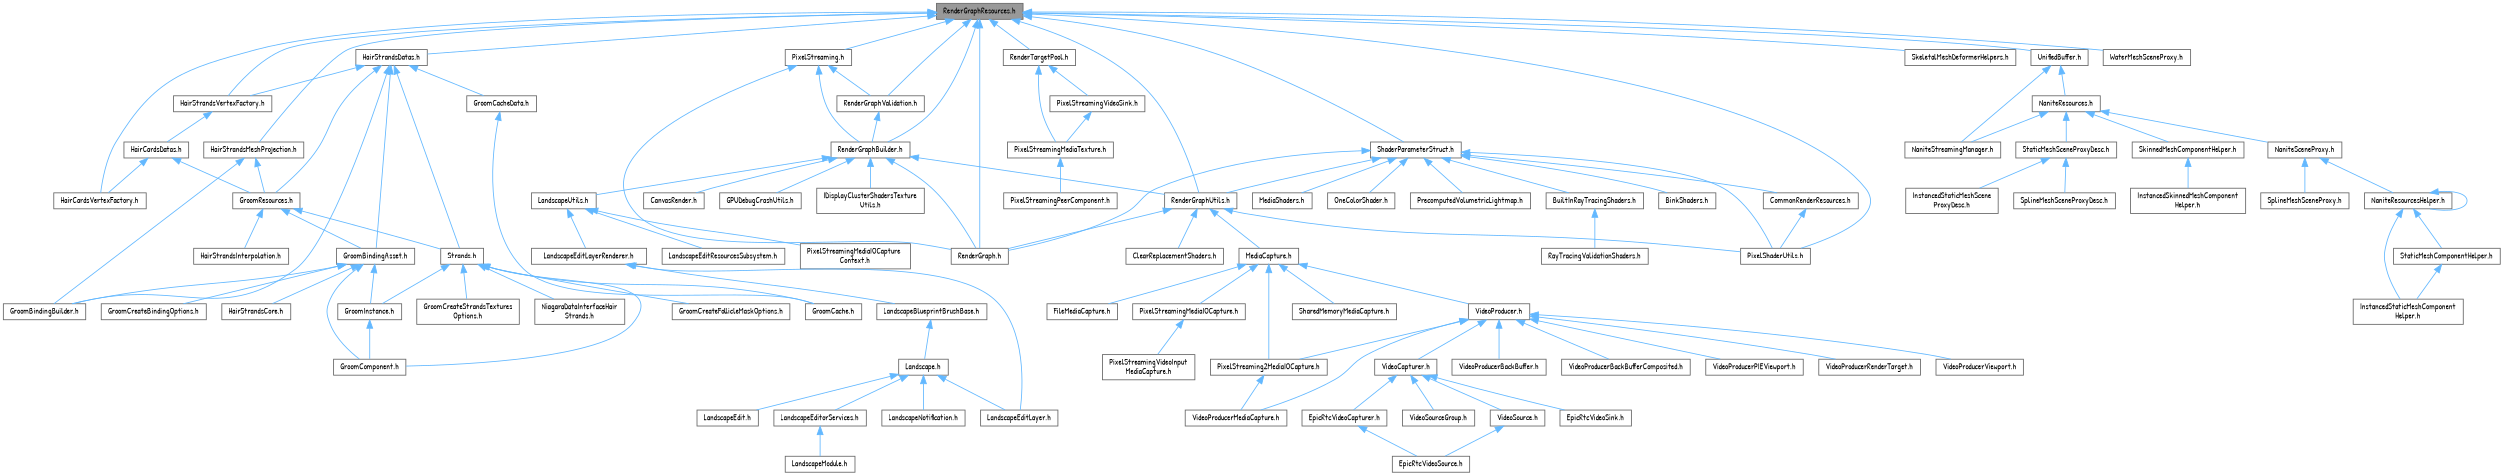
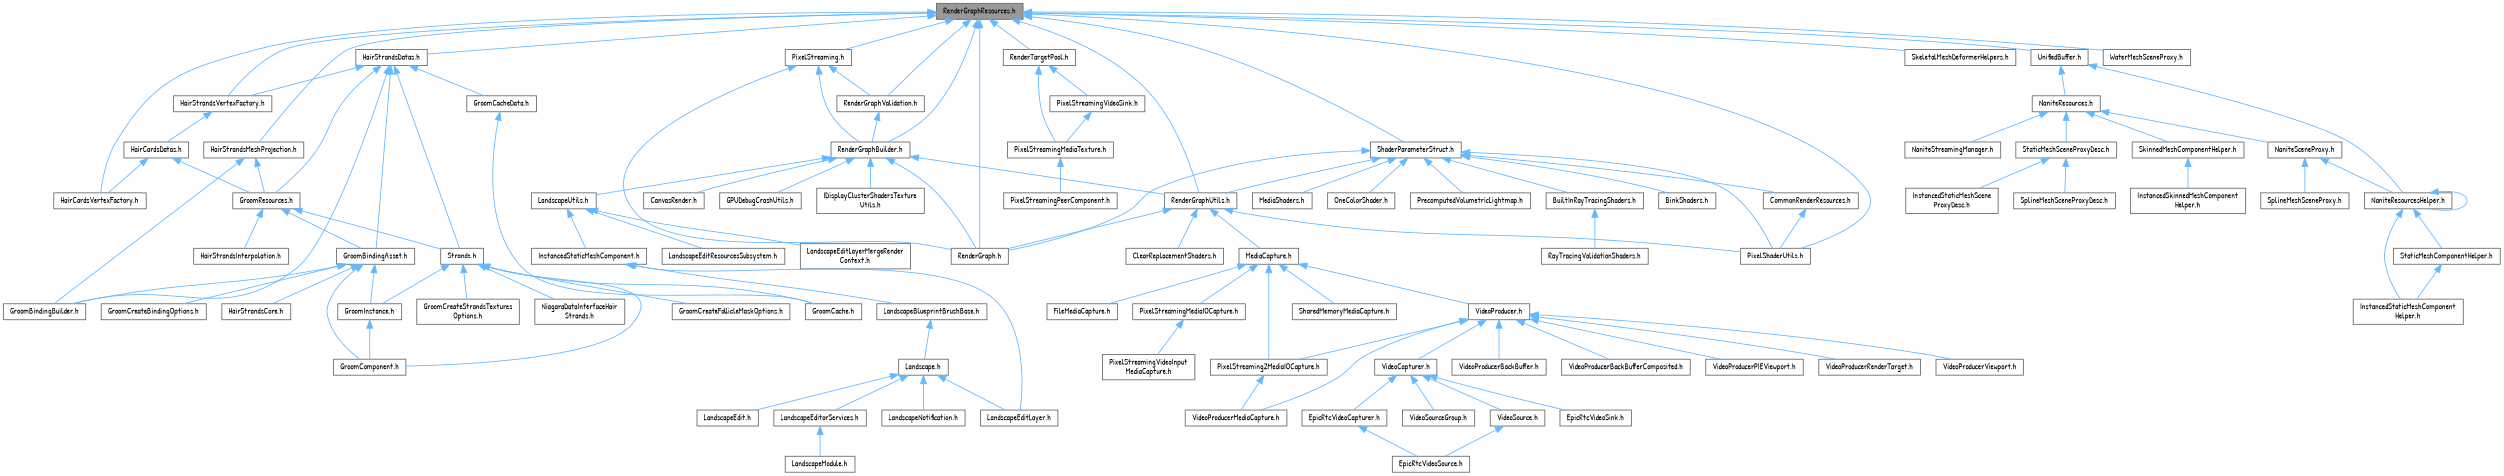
edge "NaniteStreamingManager.h" -> "UnifiedBuffer.h": now "NaniteResourcesHelper.h" -> "UnifiedBuffer.h"
node "LandscapeEditLayerRenderer.h": label "LandscapeEditLayerRenderer.h" -> "InstancedStaticMeshComponent.h"
node "PixelStreamingMediaIOCapture Context.h": label "PixelStreamingMediaIOCapture Context.h" -> "LandscapeEditLayerMergeRender Context.h"
